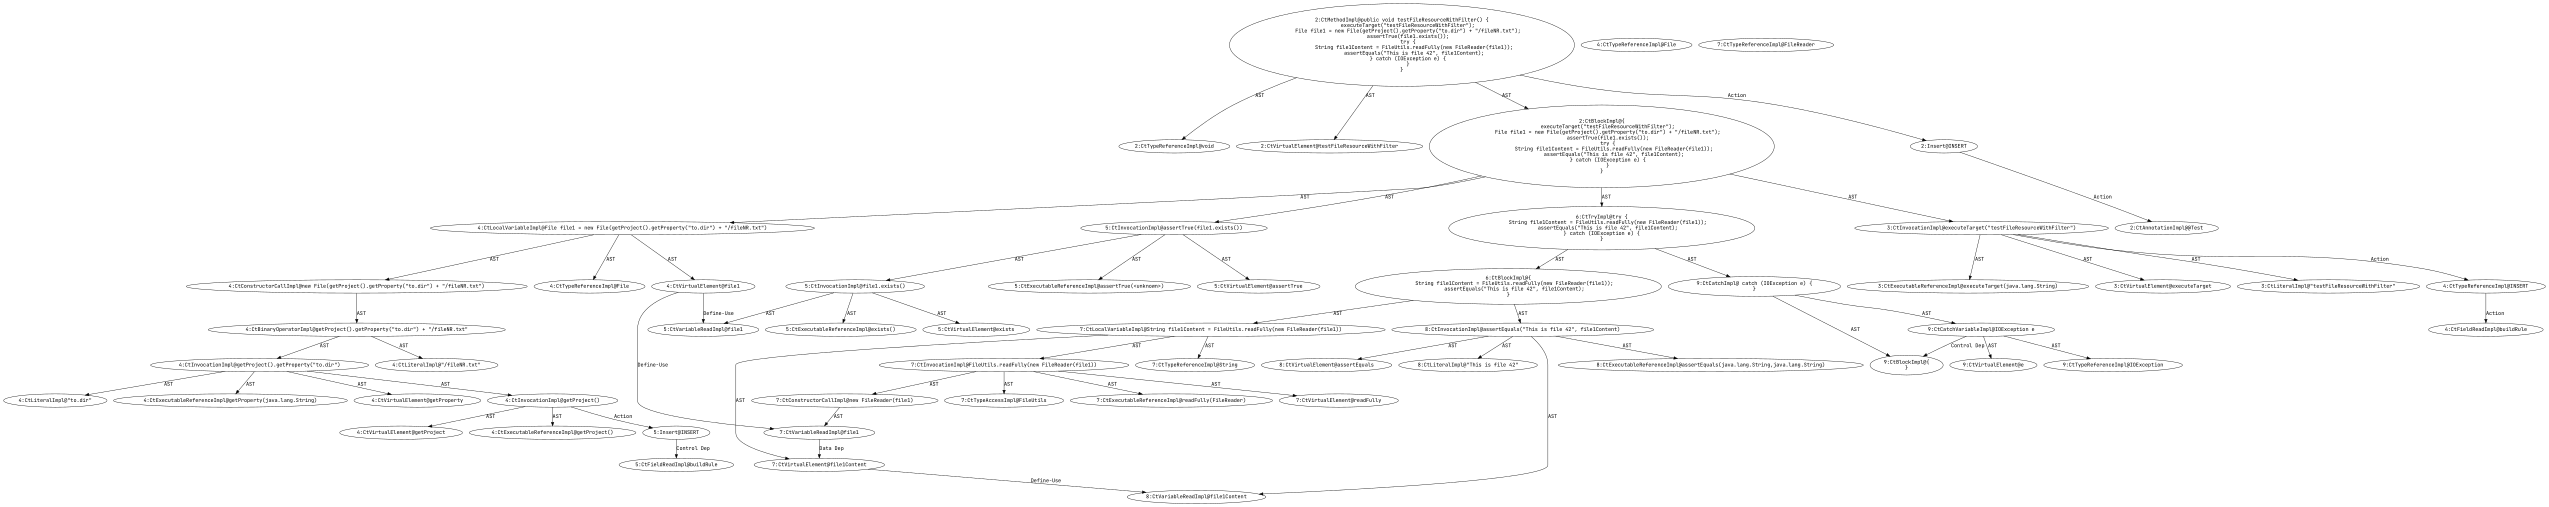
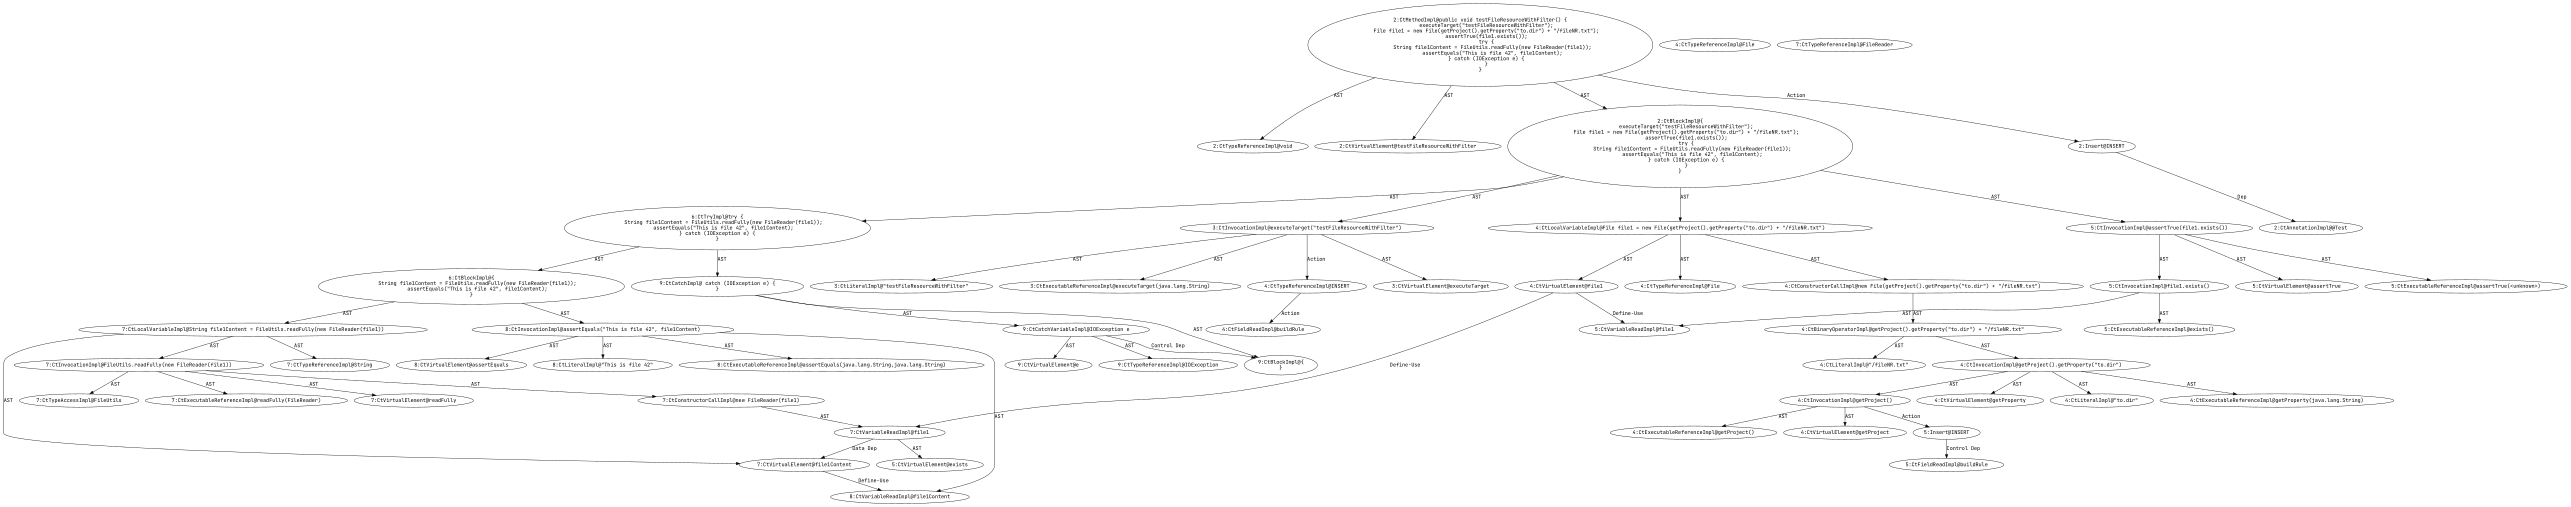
edge "2:Insert@INSERT" -> "2:CtAnnotationImpl@@Test": label "Action" -> "Dep"
edge "5:CtInvocationImpl@file1.exists()" -> "5:CtVirtualElement@exists": now "7:CtVariableReadImpl@file1" -> "5:CtVirtualElement@exists"
